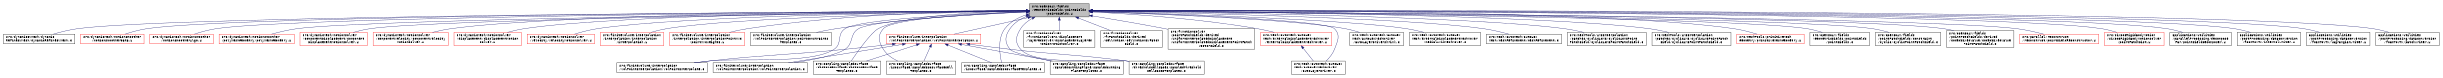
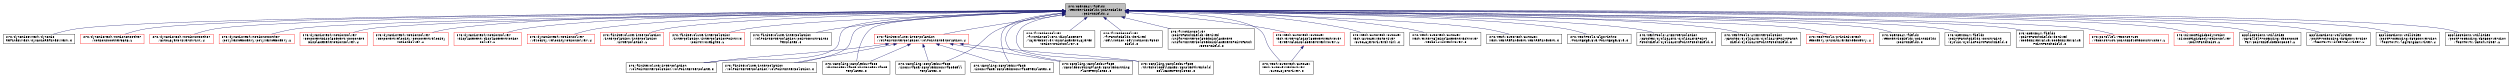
node "src/dynamicMesh/motionSmoother /motionSmootherAlgo.H": label "src/dynamicMesh/motionSmoother /motionSmootherAlgo.H" -> "src/dynamicMesh/motionSmoother /autoLayerDriverShrink.H"
node "src/meshTools/algorithms /PointEdgeWave/PointEdgeWave.C": added
